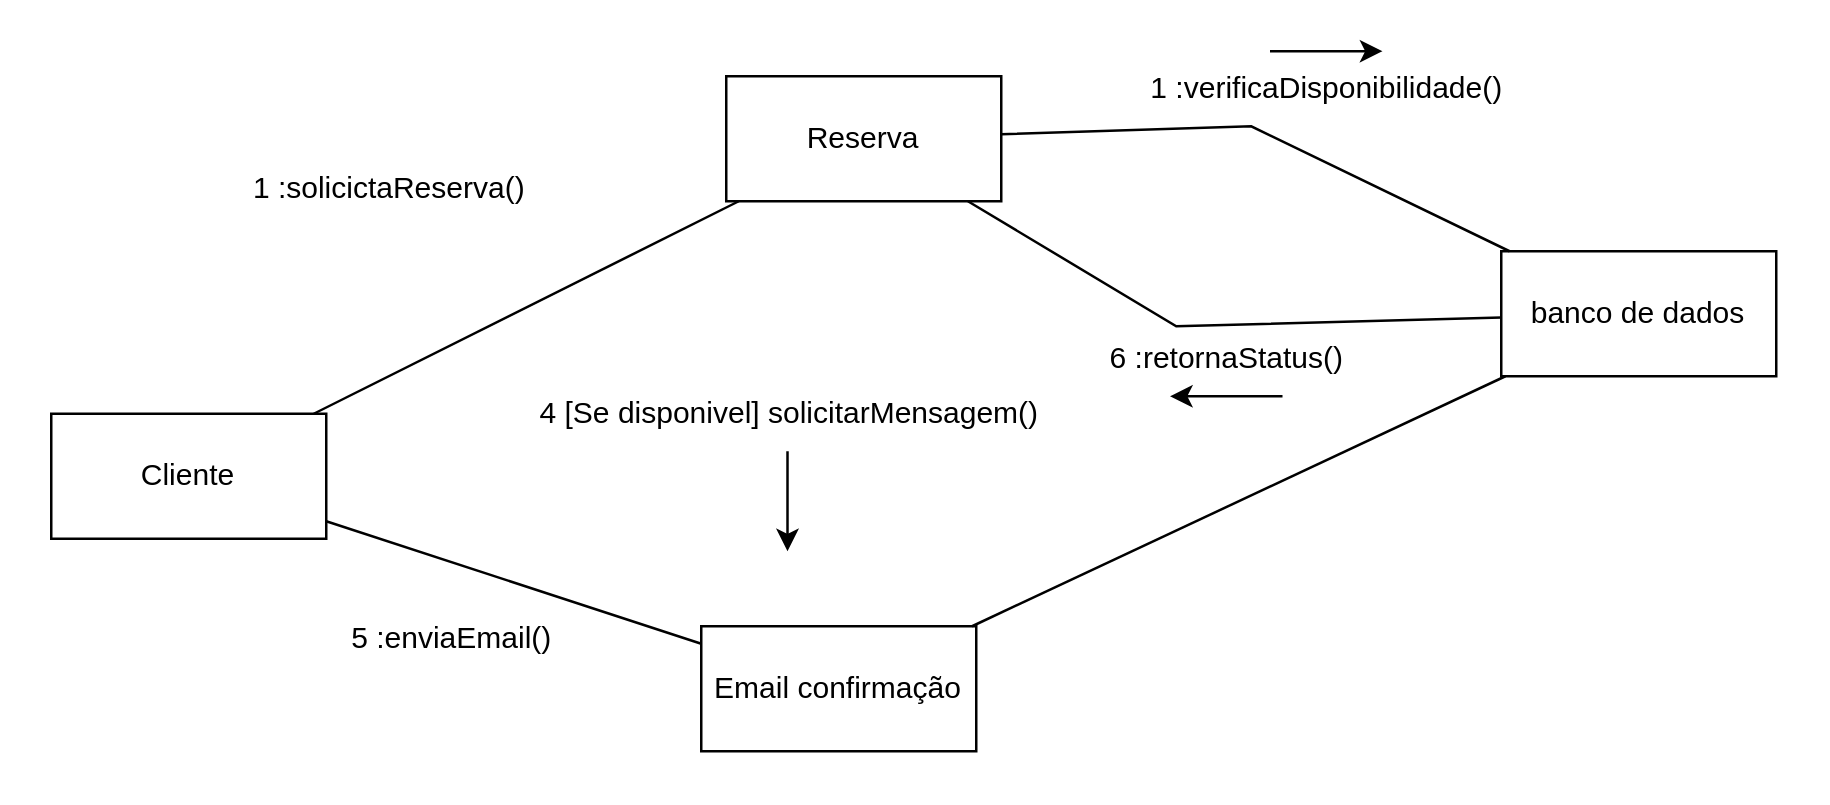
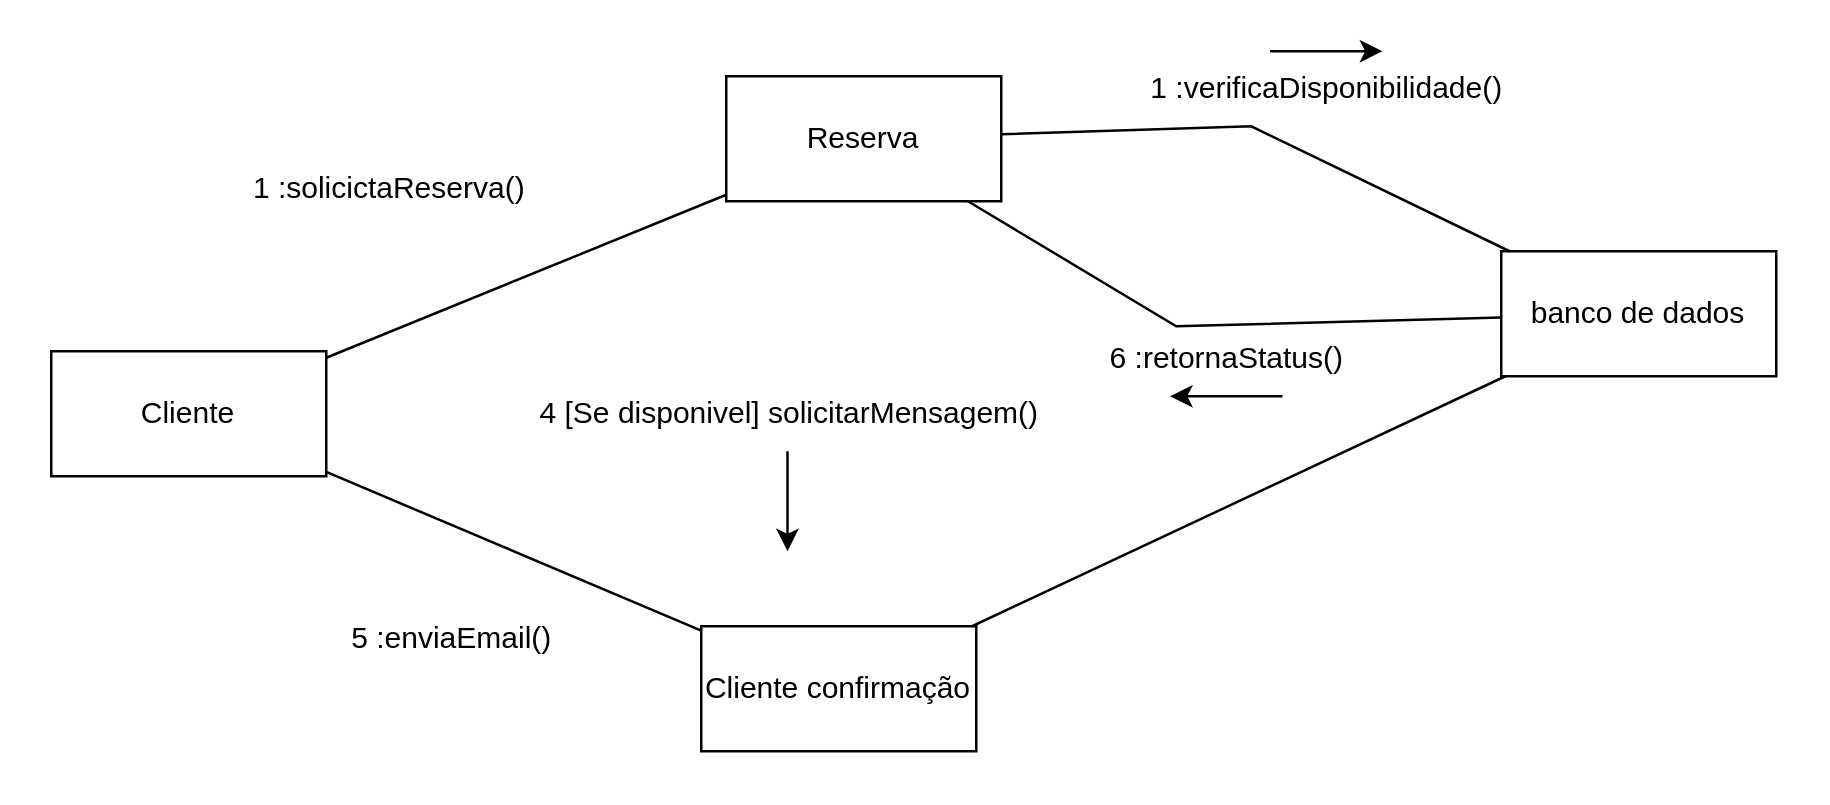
node "Cliente": moved (189, 476) -> (189, 414)
node "Email confirmação": label "Email confirmação" -> "Cliente confirmação"
